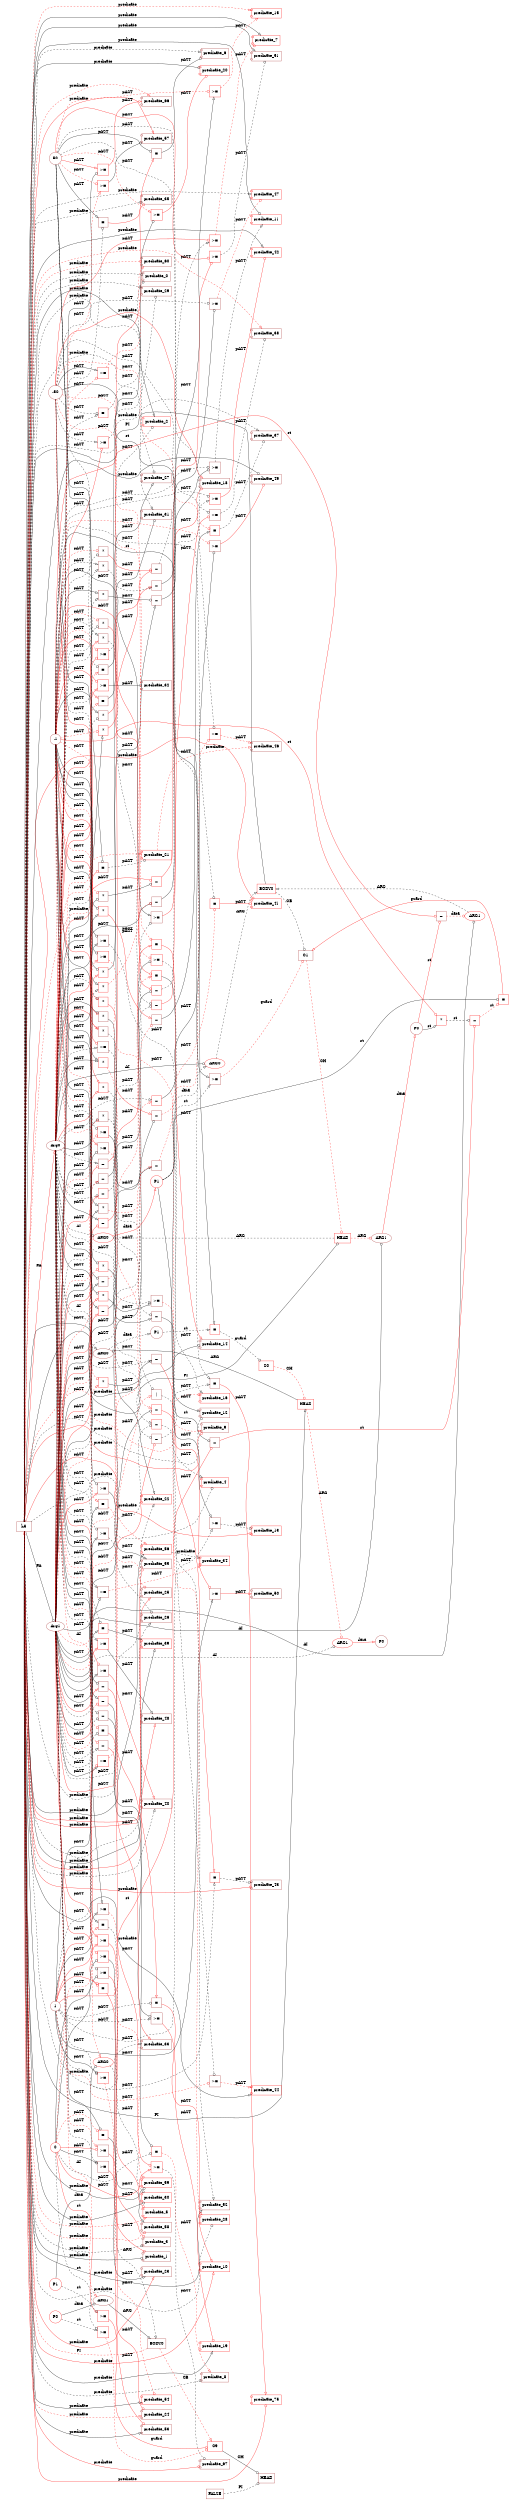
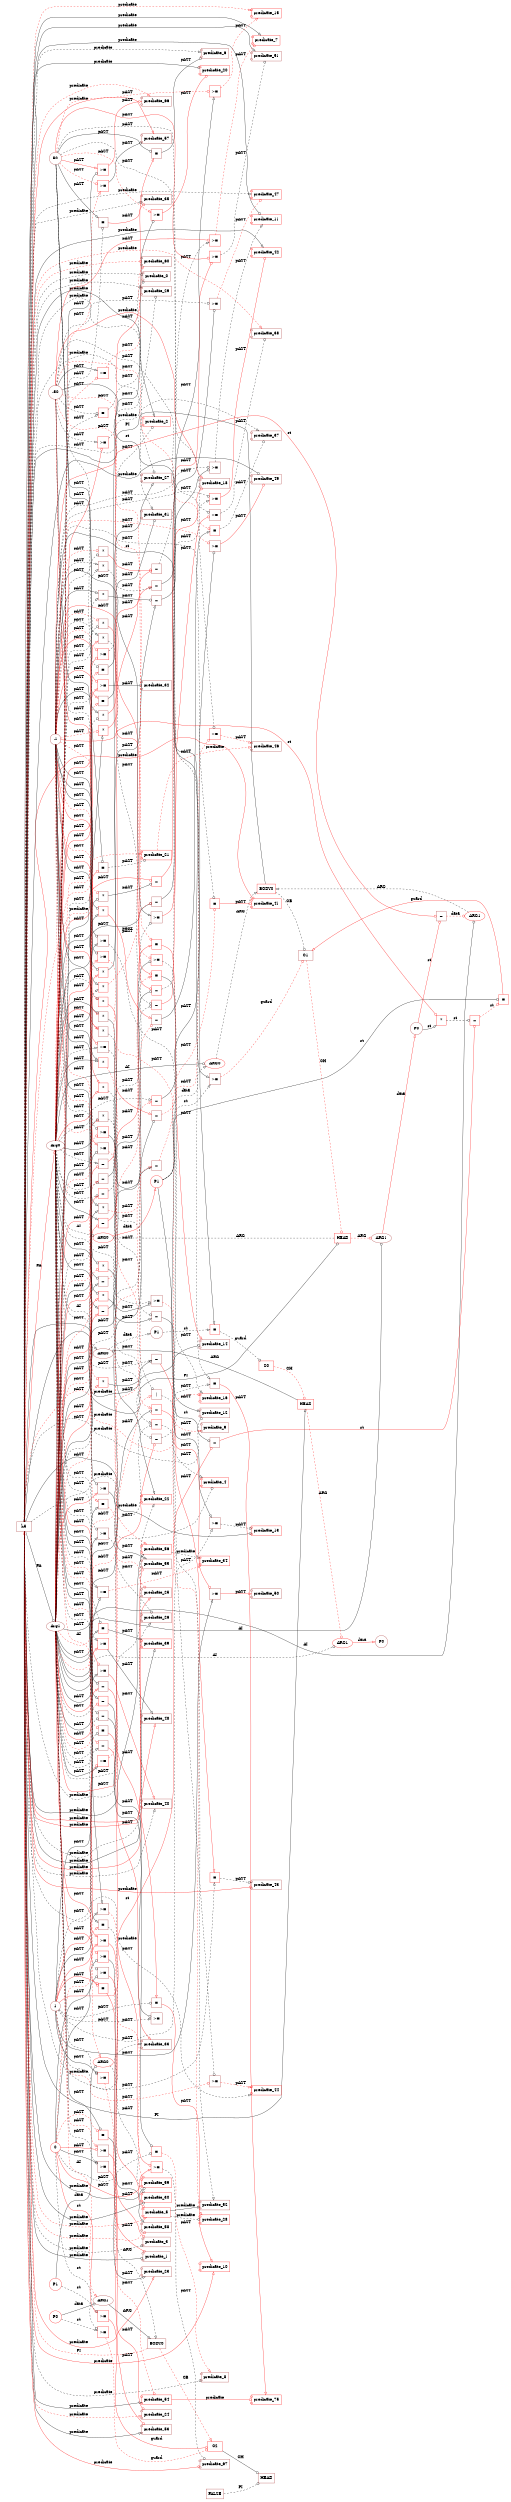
edge "h5" -> "predicate_9": removed, label "predicate"
edge "h5" -> "predicate_13": color red -> black
edge "h5" -> "predicate_44": style solid -> dashed
edge "h5" -> "predicate_52": now "predicate_5" -> "predicate_52"
edge "h5" -> "predicate_28": now "predicate_5" -> "predicate_28"
node "predicate_19": removed
edge "h5" -> "predicate_75": now "predicate_54" -> "predicate_75"
node "C9": label "C9" -> "C2"
